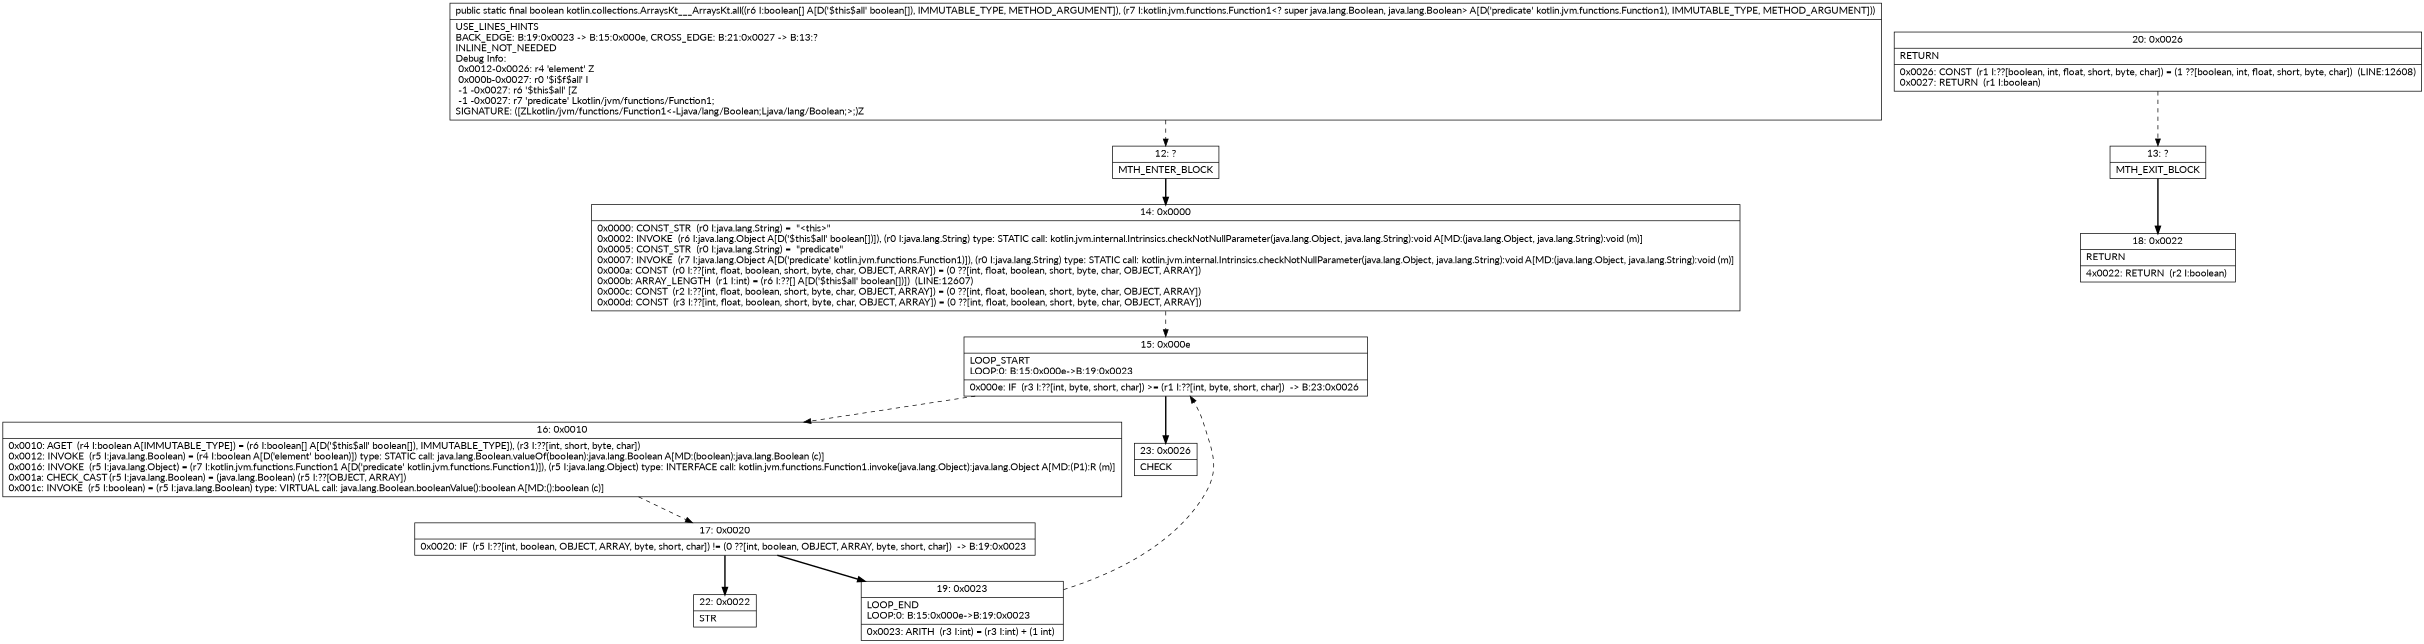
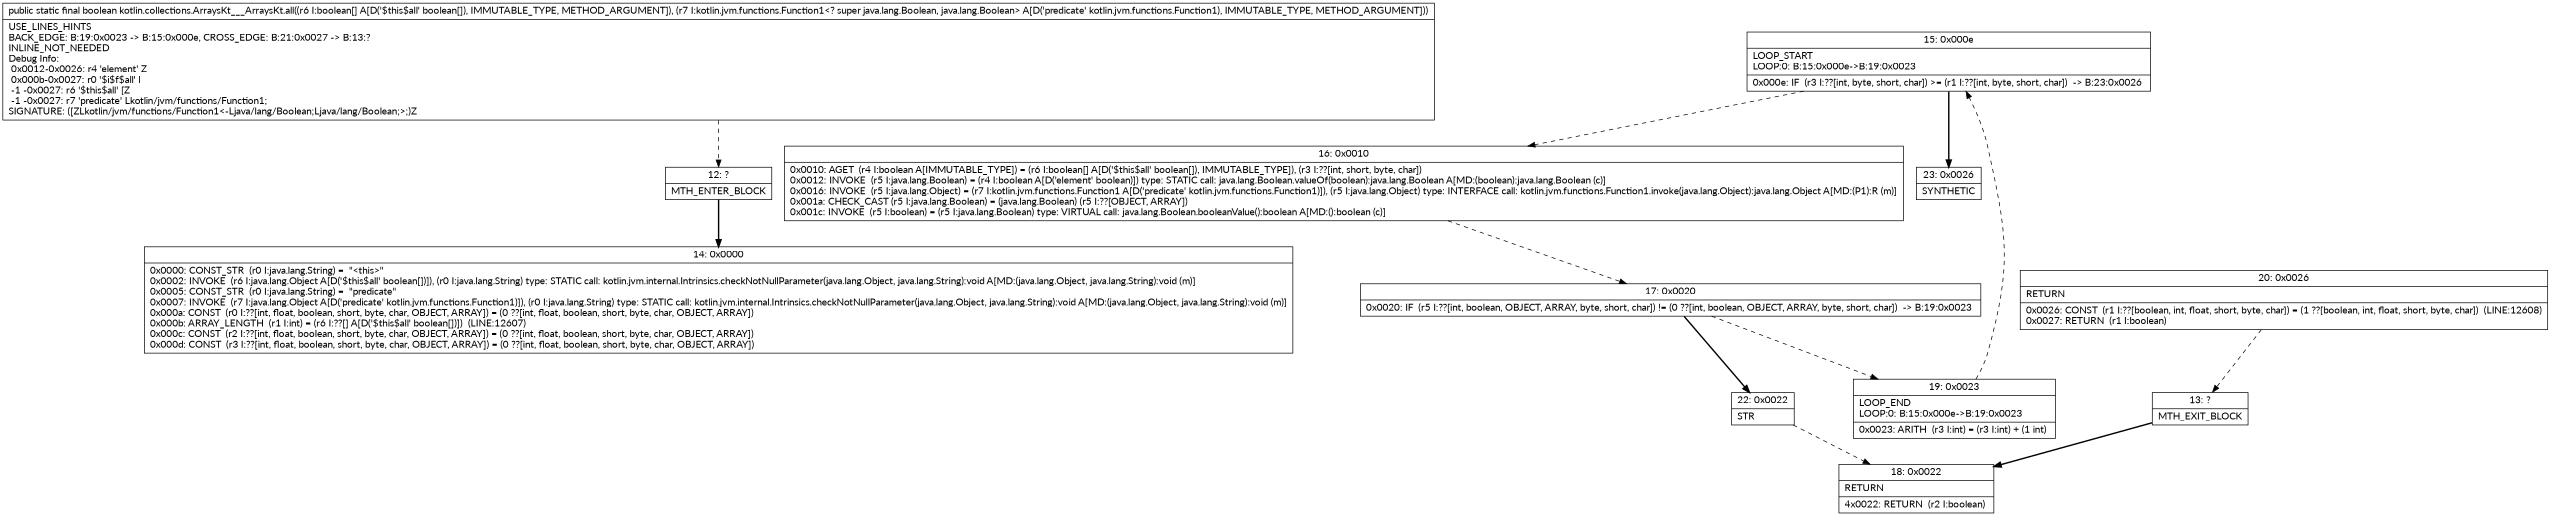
edge "14: 0x0000" -> "15: 0x000e": removed
edge "22: 0x0022" -> "18: 0x0022": added
node "23: 0x0026": text "CHECK" -> "SYNTHETIC"
edge "17: 0x0020" -> "19: 0x0023": style bold -> dashed
